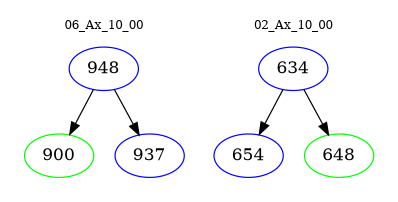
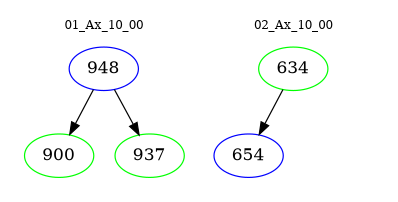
cluster "06_Ax_10_00": label "06_Ax_10_00" -> "01_Ax_10_00"
node "634": color blue -> green
node "937": color blue -> green
node "648": removed
